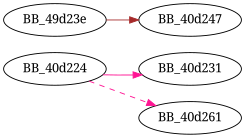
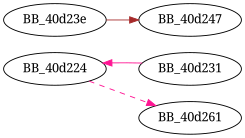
node "BB_49d23e": label "BB_49d23e" -> "BB_40d23e"
edge "BB_40d224" -> "BB_40d231": reversed
